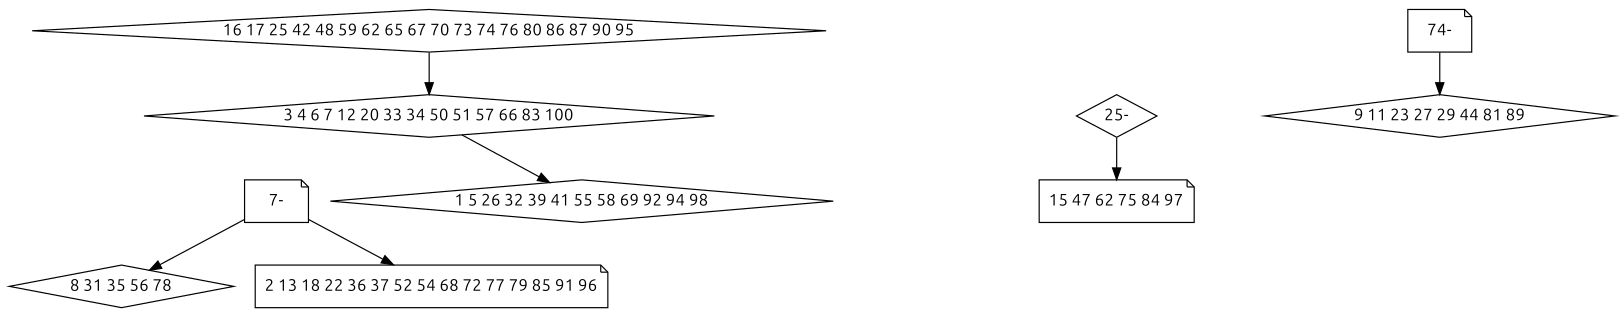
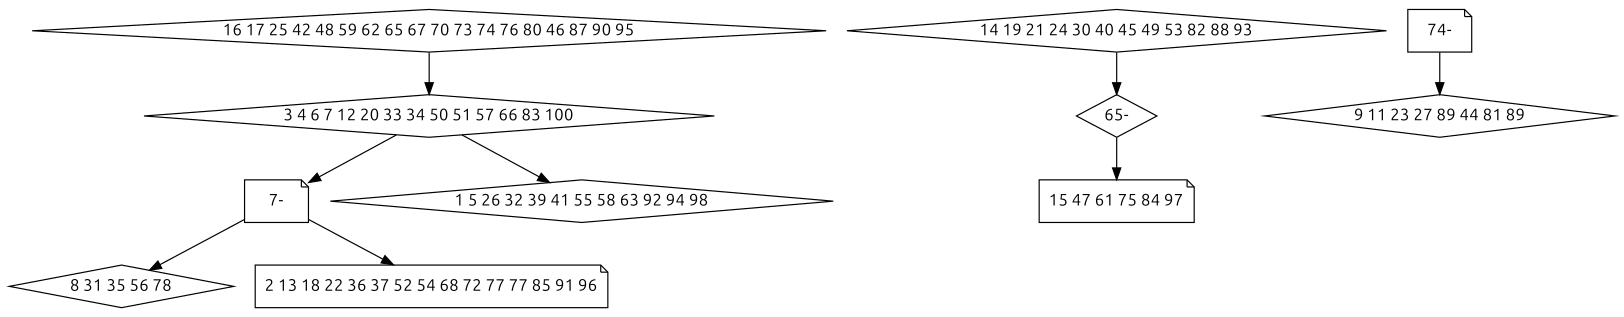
node "16 17 25 42 48 59 62 65 67 70 73 74 76 80 86 87 90 95": label "16 17 25 42 48 59 62 65 67 70 73 74 76 80 86 87 90 95" -> "16 17 25 42 48 59 62 65 67 70 73 74 76 80 46 87 90 95"
node "14 19 21 24 30 40 45 49 53 82 88 93": added
node "25-": label "25-" -> "65-"
node "9 11 23 27 29 44 81 89": label "9 11 23 27 29 44 81 89" -> "9 11 23 27 89 44 81 89"
edge "3 4 6 7 12 20 33 34 50 51 57 66 83 100" -> "7-": added
node "1 5 26 32 39 41 55 58 69 92 94 98": label "1 5 26 32 39 41 55 58 69 92 94 98" -> "1 5 26 32 39 41 55 58 63 92 94 98"
node "15 47 62 75 84 97": label "15 47 62 75 84 97" -> "15 47 61 75 84 97"
node "2 13 18 22 36 37 52 54 68 72 77 79 85 91 96": label "2 13 18 22 36 37 52 54 68 72 77 79 85 91 96" -> "2 13 18 22 36 37 52 54 68 72 77 77 85 91 96"
